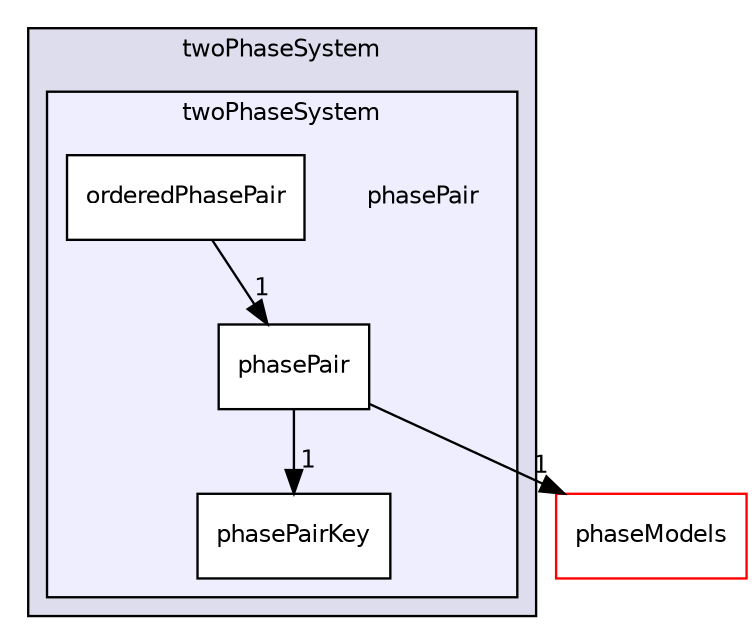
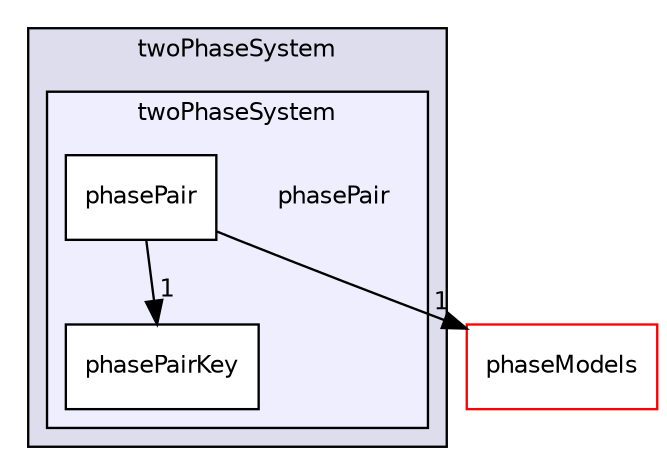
node "orderedPhasePair": removed
